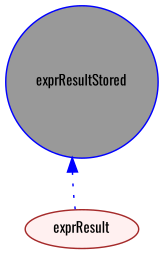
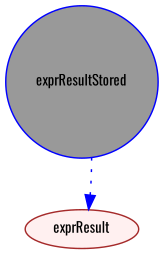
edge "exprResult" -> "exprResultStored": reversed
